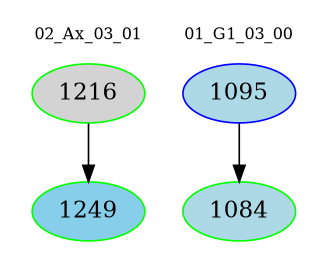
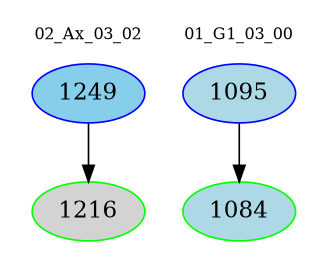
cluster "02_Ax_03_01": label "02_Ax_03_01" -> "02_Ax_03_02"
edge "1216" -> "1249": reversed
node "1249": color green -> blue
